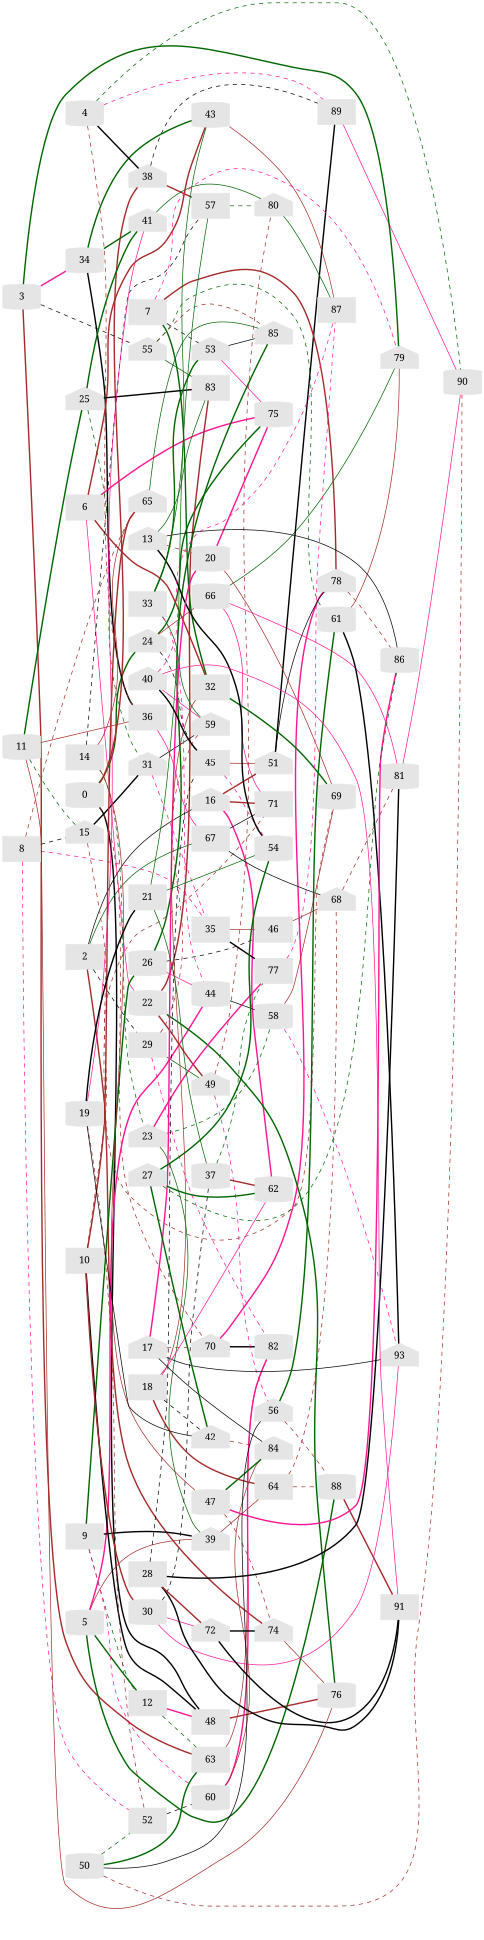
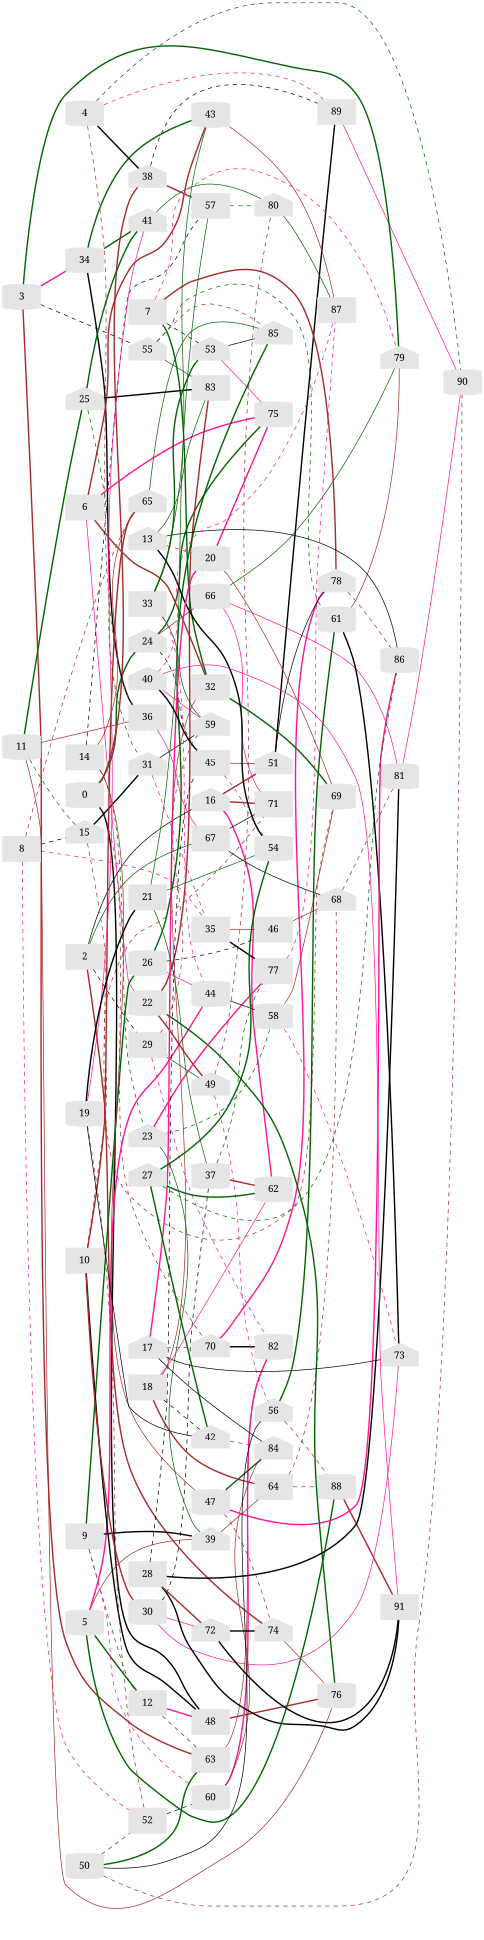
node "93": label "93" -> "73"
